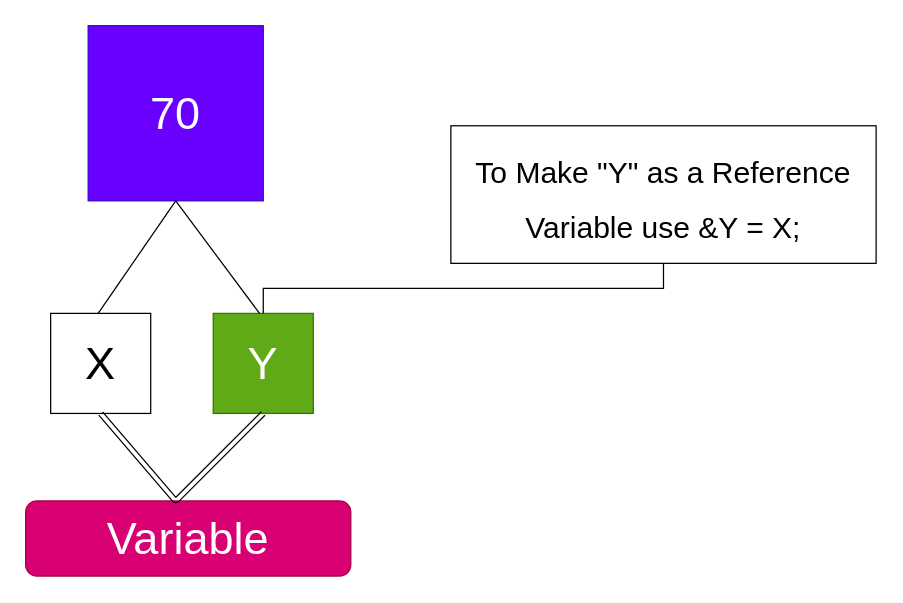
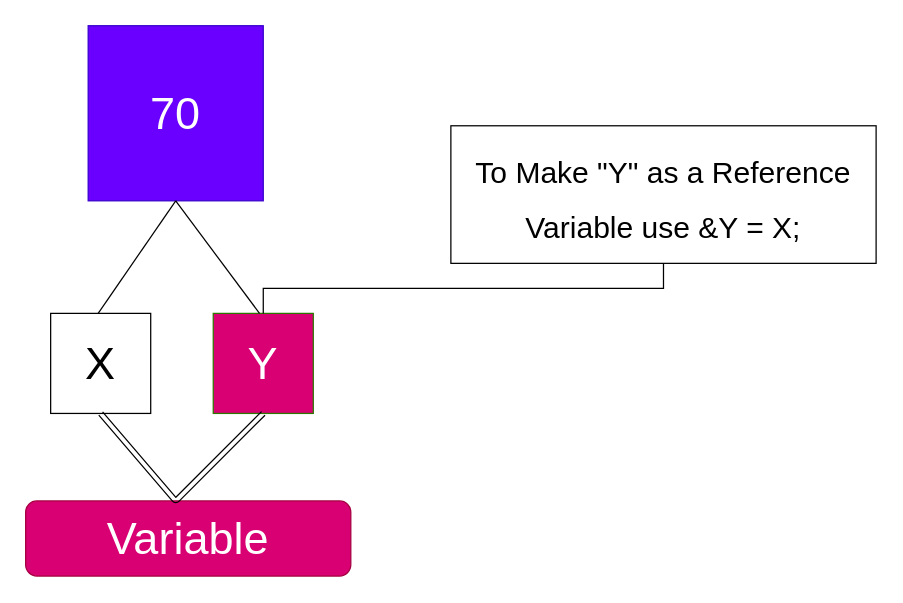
node "Y": fillcolor #60a917 -> #d80073
